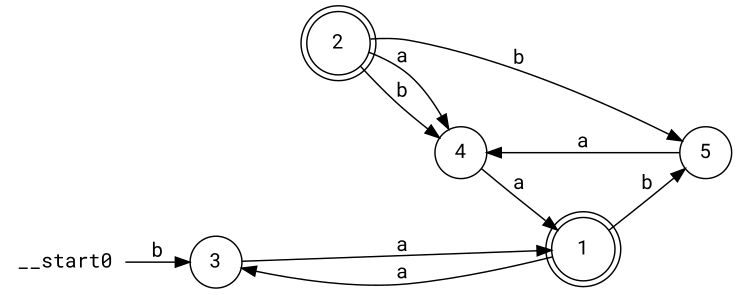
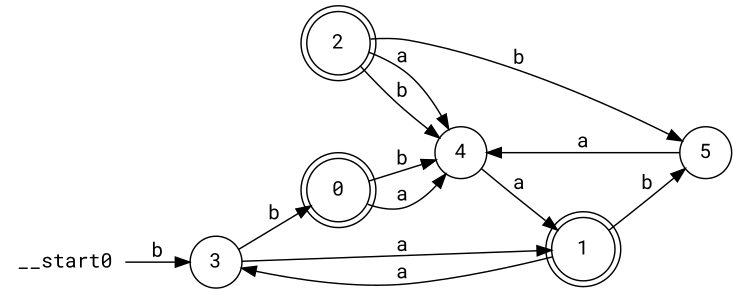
node "0": added
